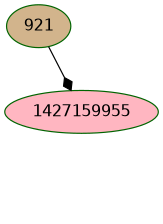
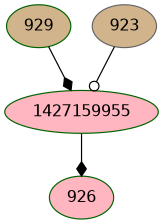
node "921": label "921" -> "929"
node "923": added
node "926": added
